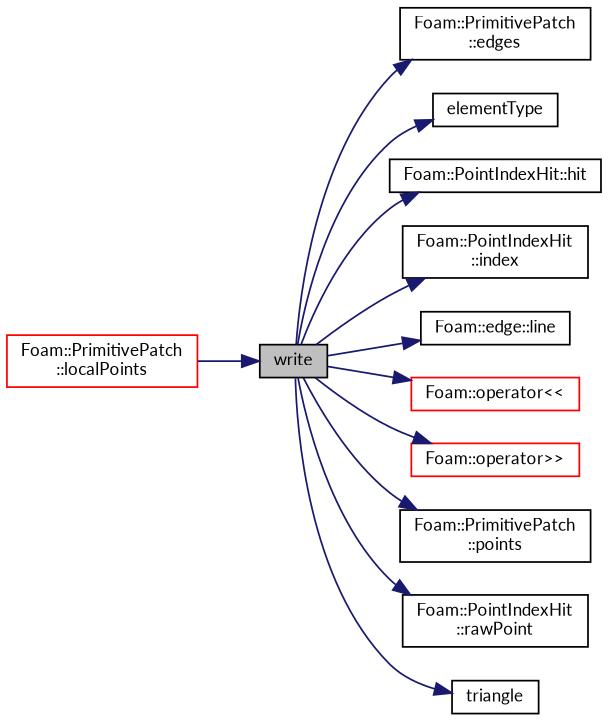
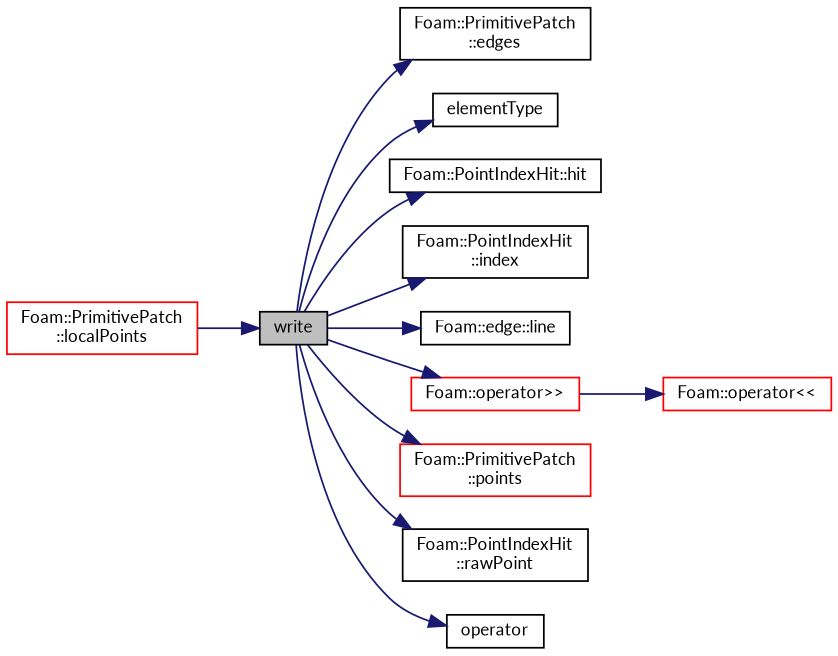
edge "write" -> "Foam::operator<<": now "Foam::operator>>" -> "Foam::operator<<"
node "Foam::PrimitivePatch ::points": color black -> red
node "triangle": label "triangle" -> "operator"
